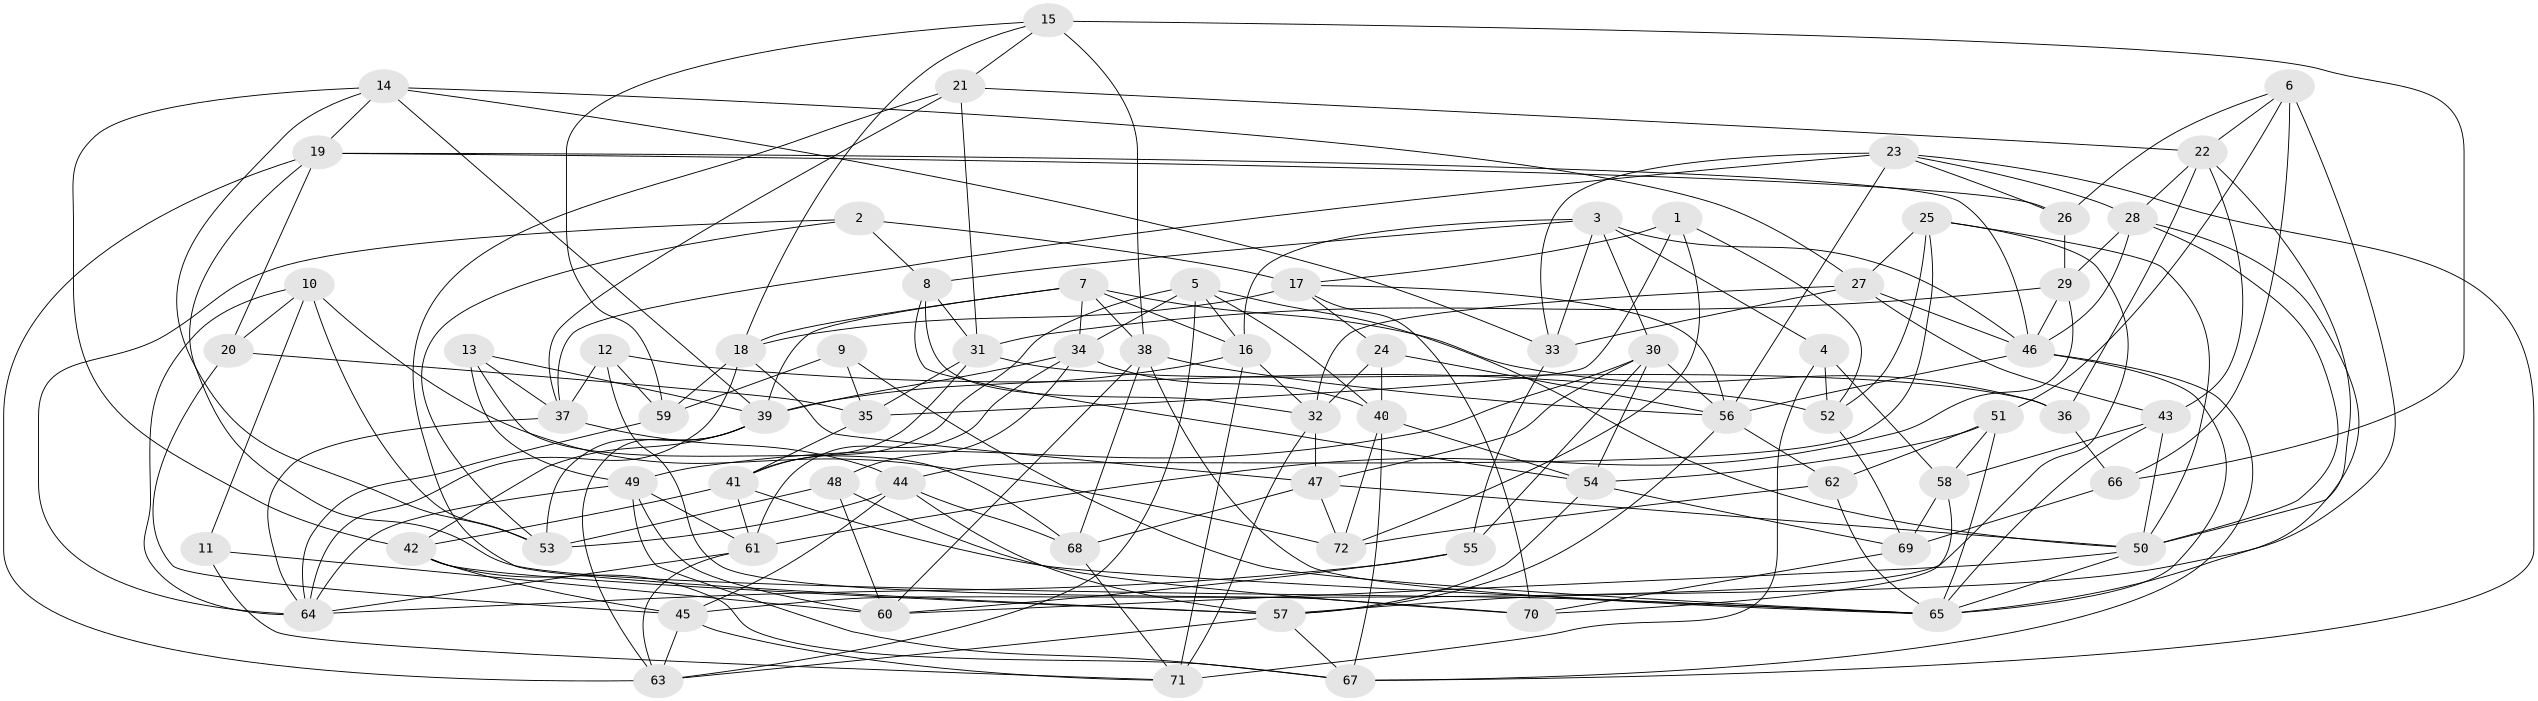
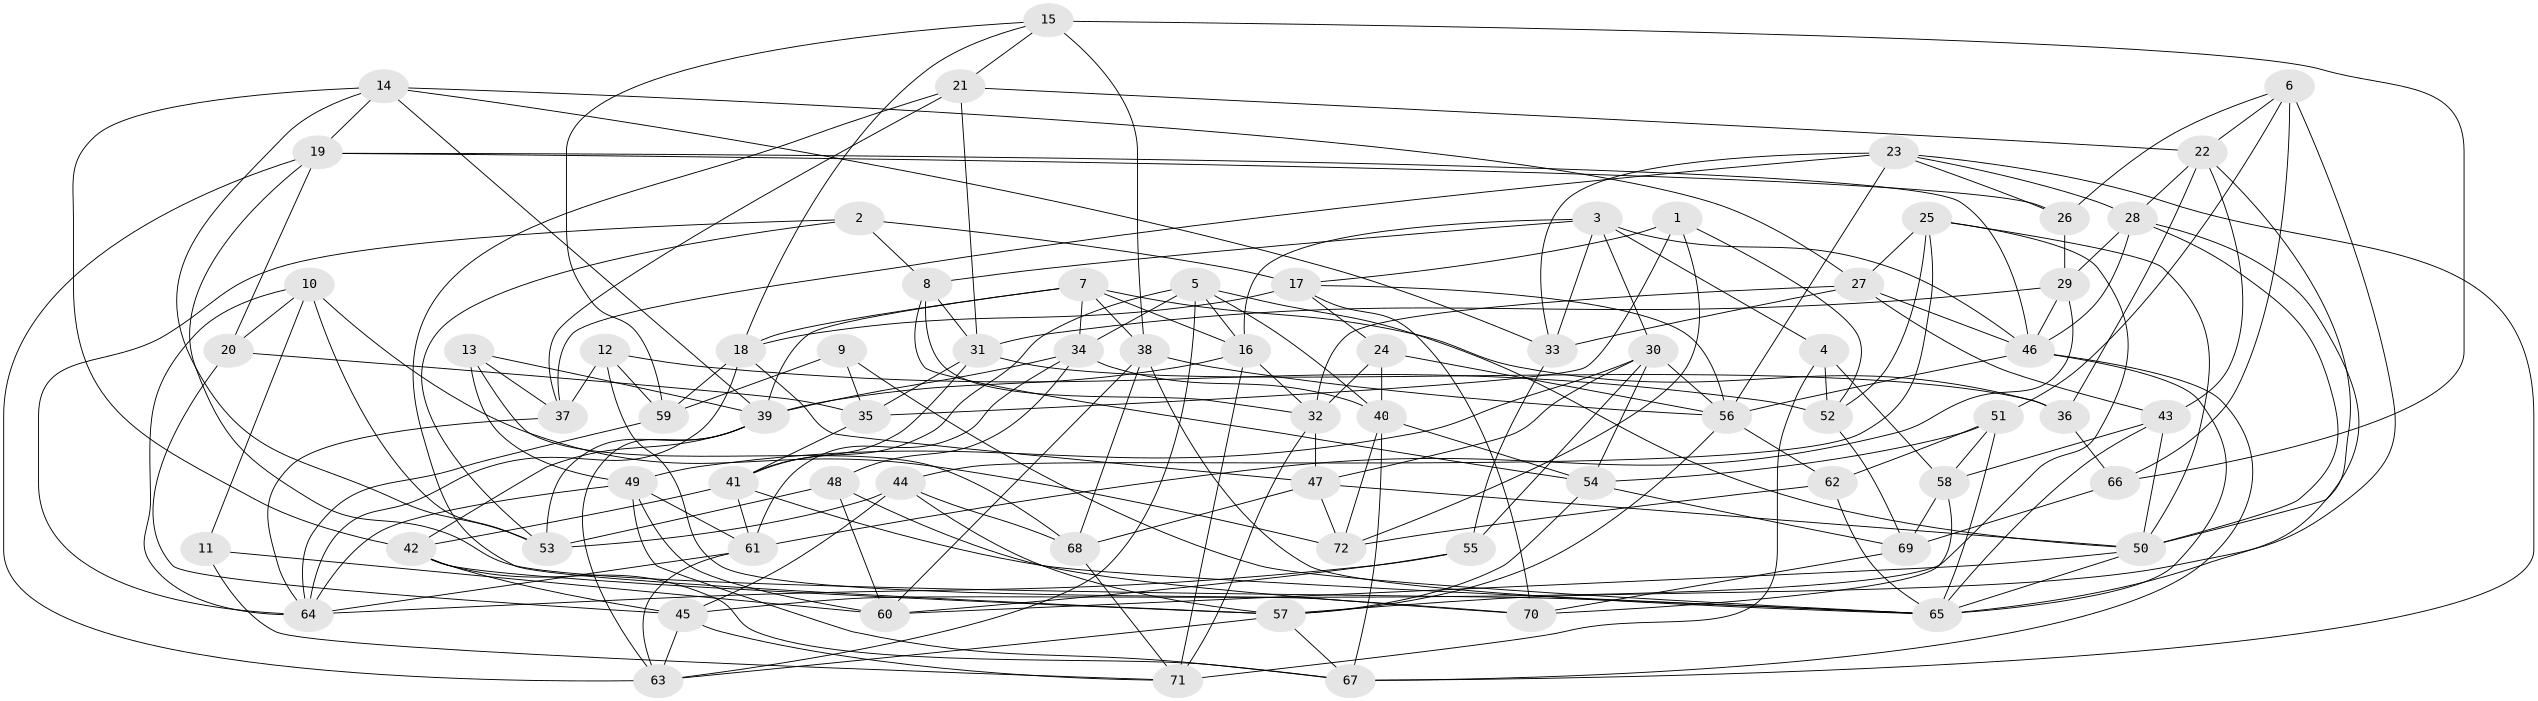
edge "37" -- "44": removed
